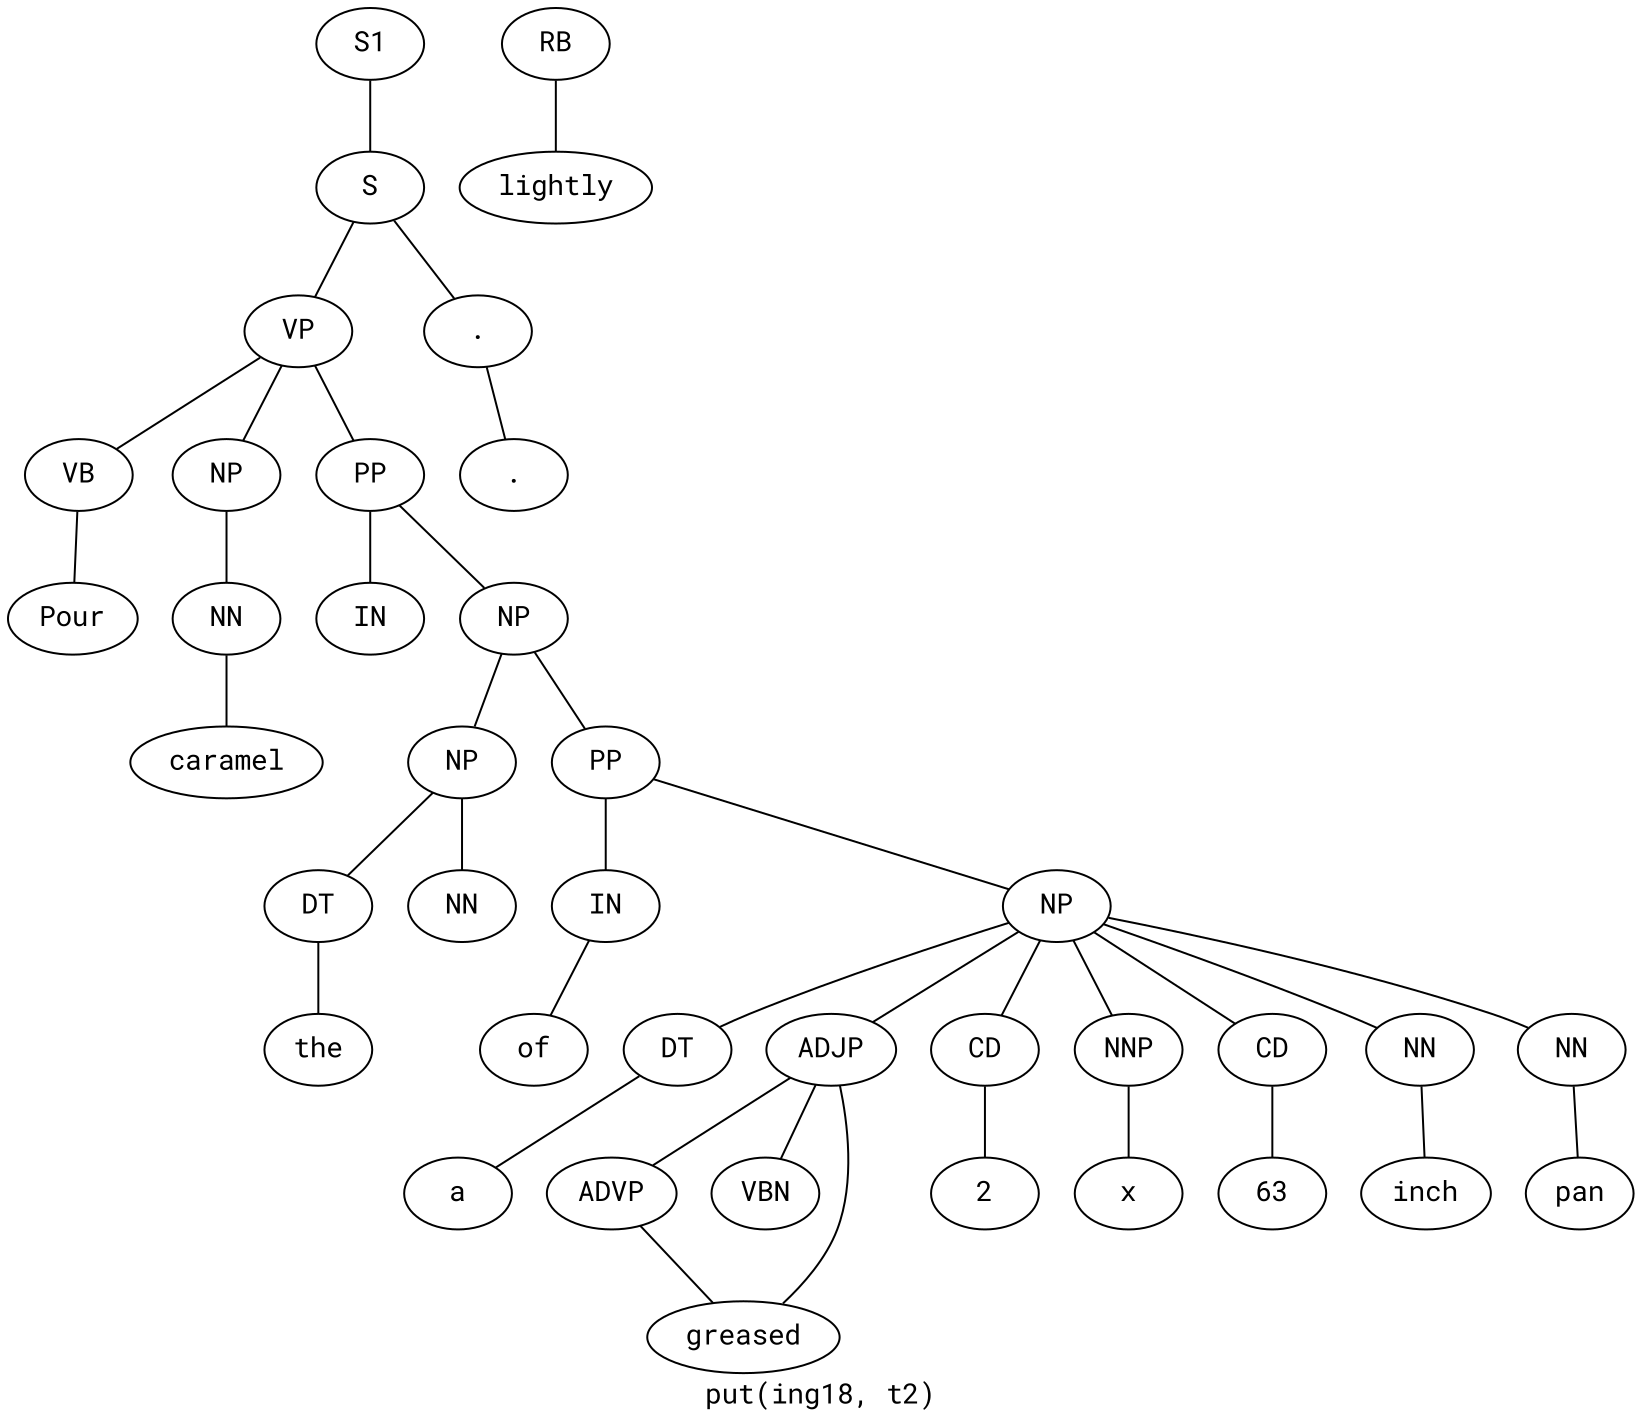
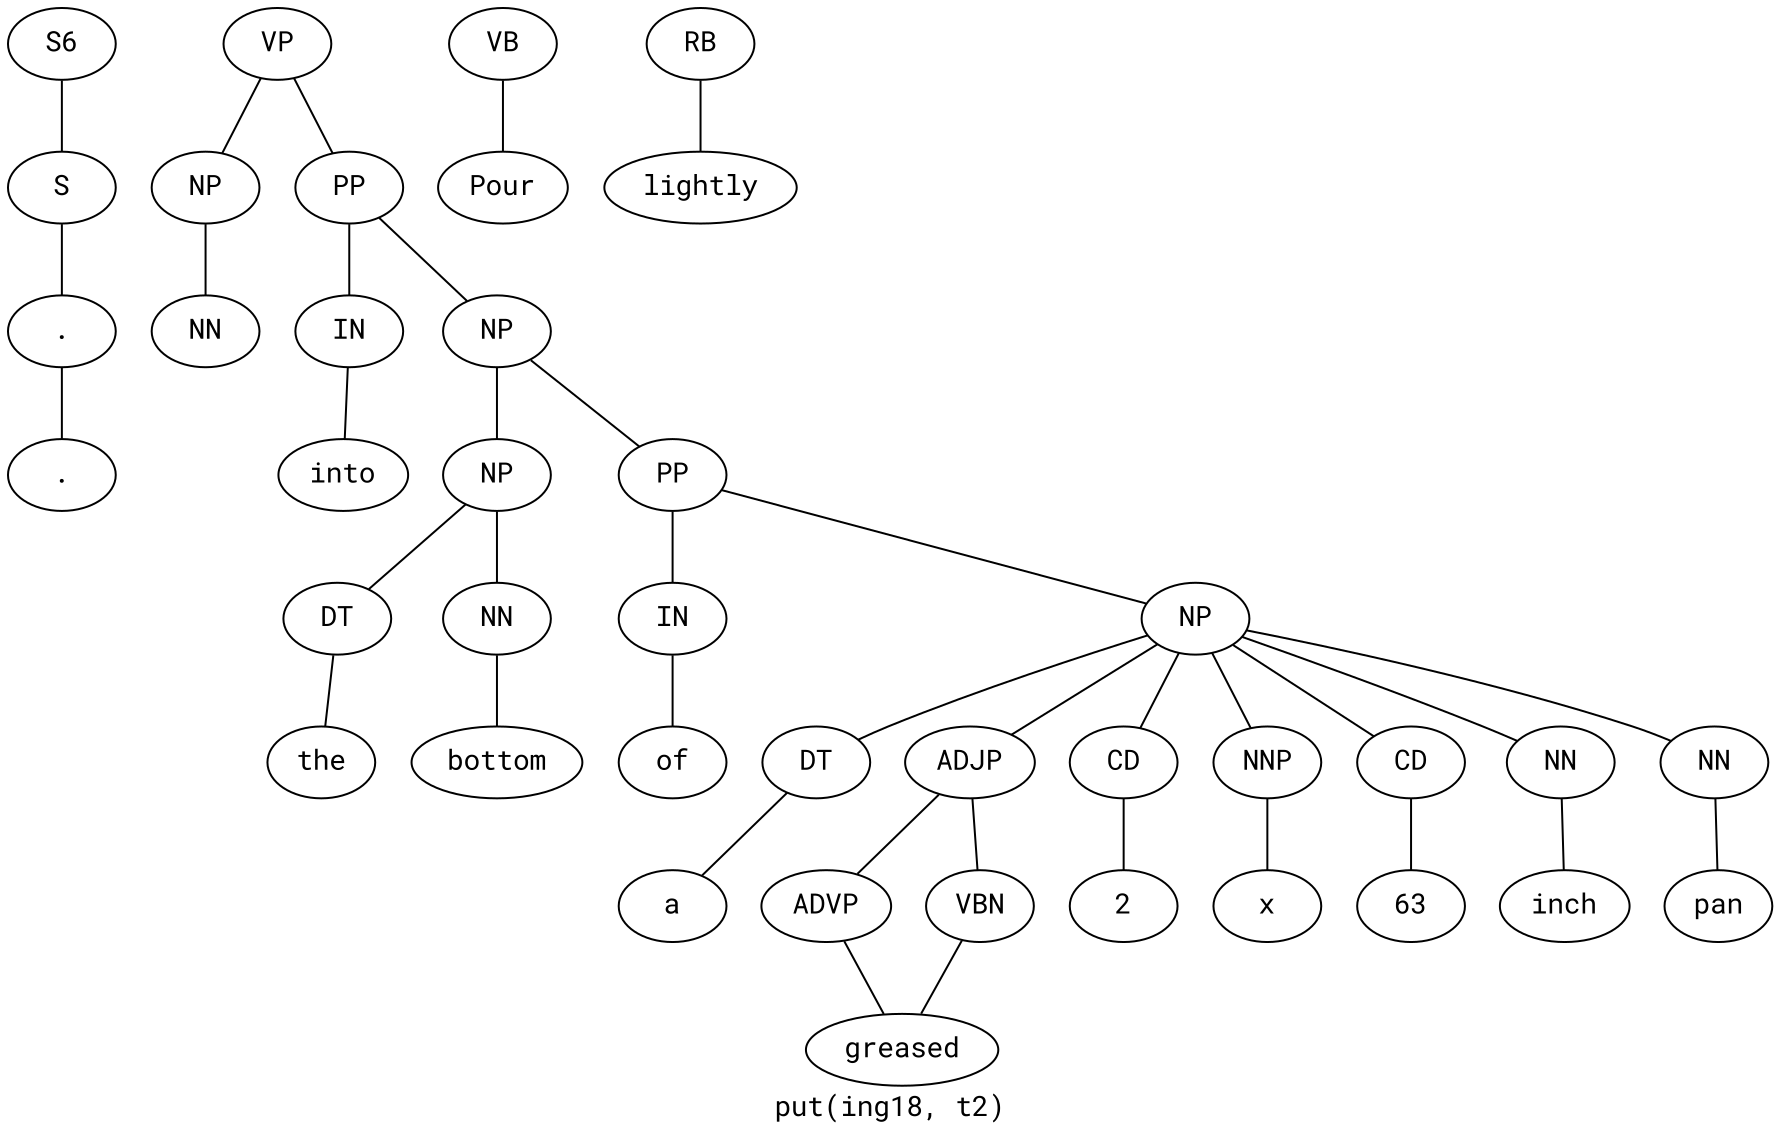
node "S1": label "S1" -> "S6"
edge "S" -- "VP": removed
edge "VP" -- "VB": removed
node "into": added
node "caramel": removed
node "bottom": added
edge "ADJP" -- "greased": now "VBN" -- "greased"
